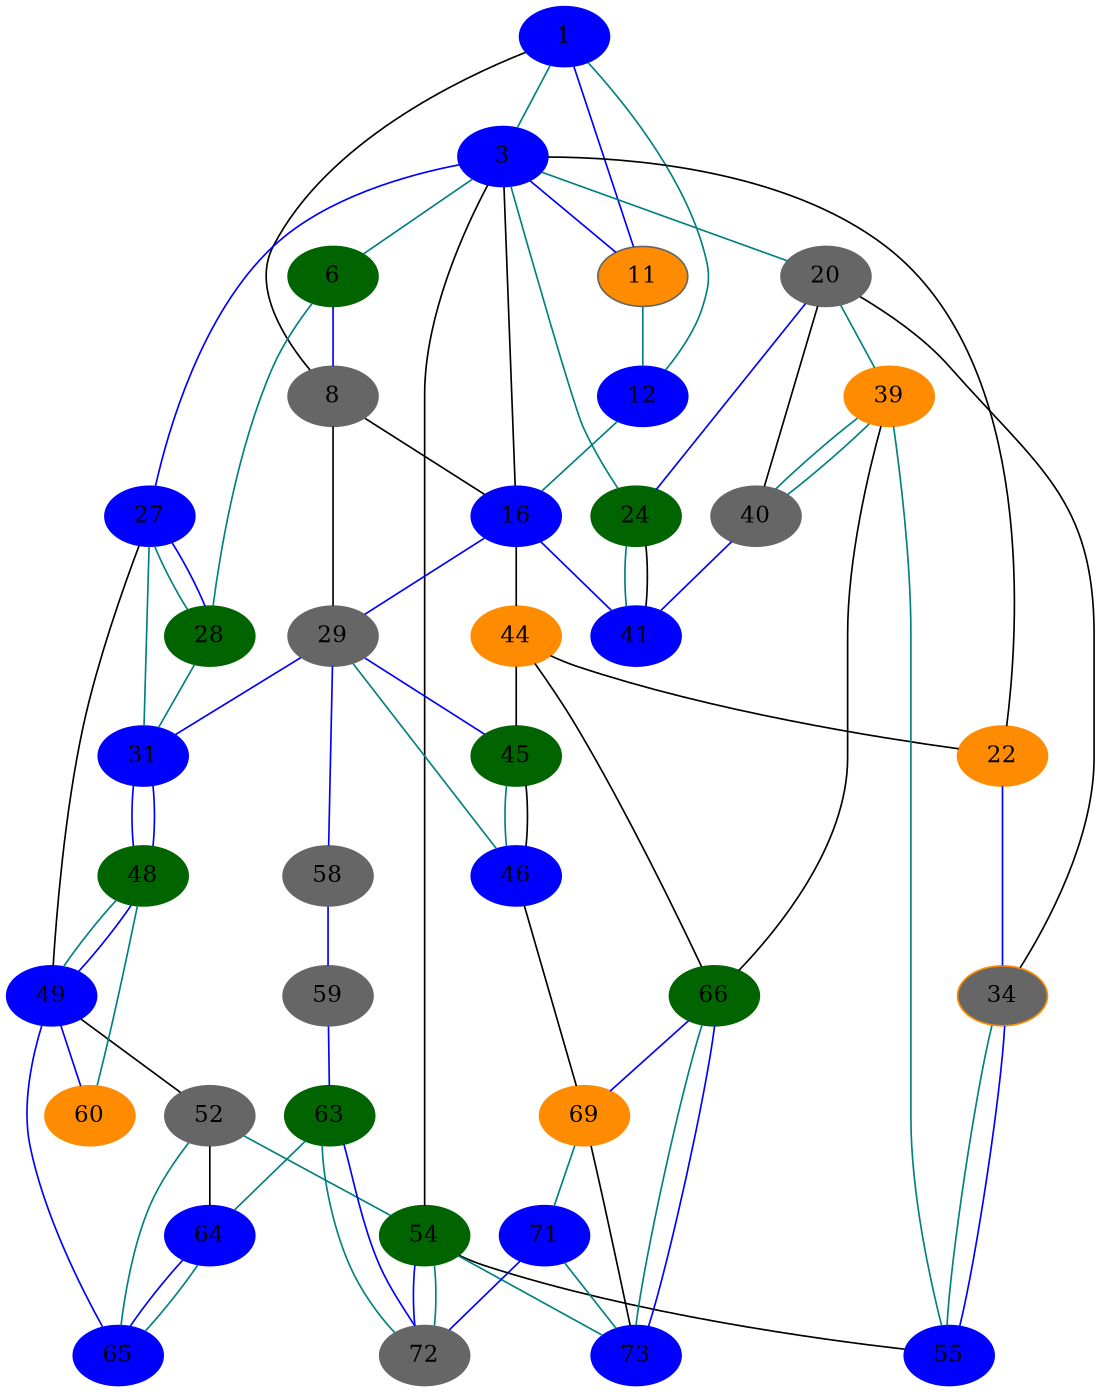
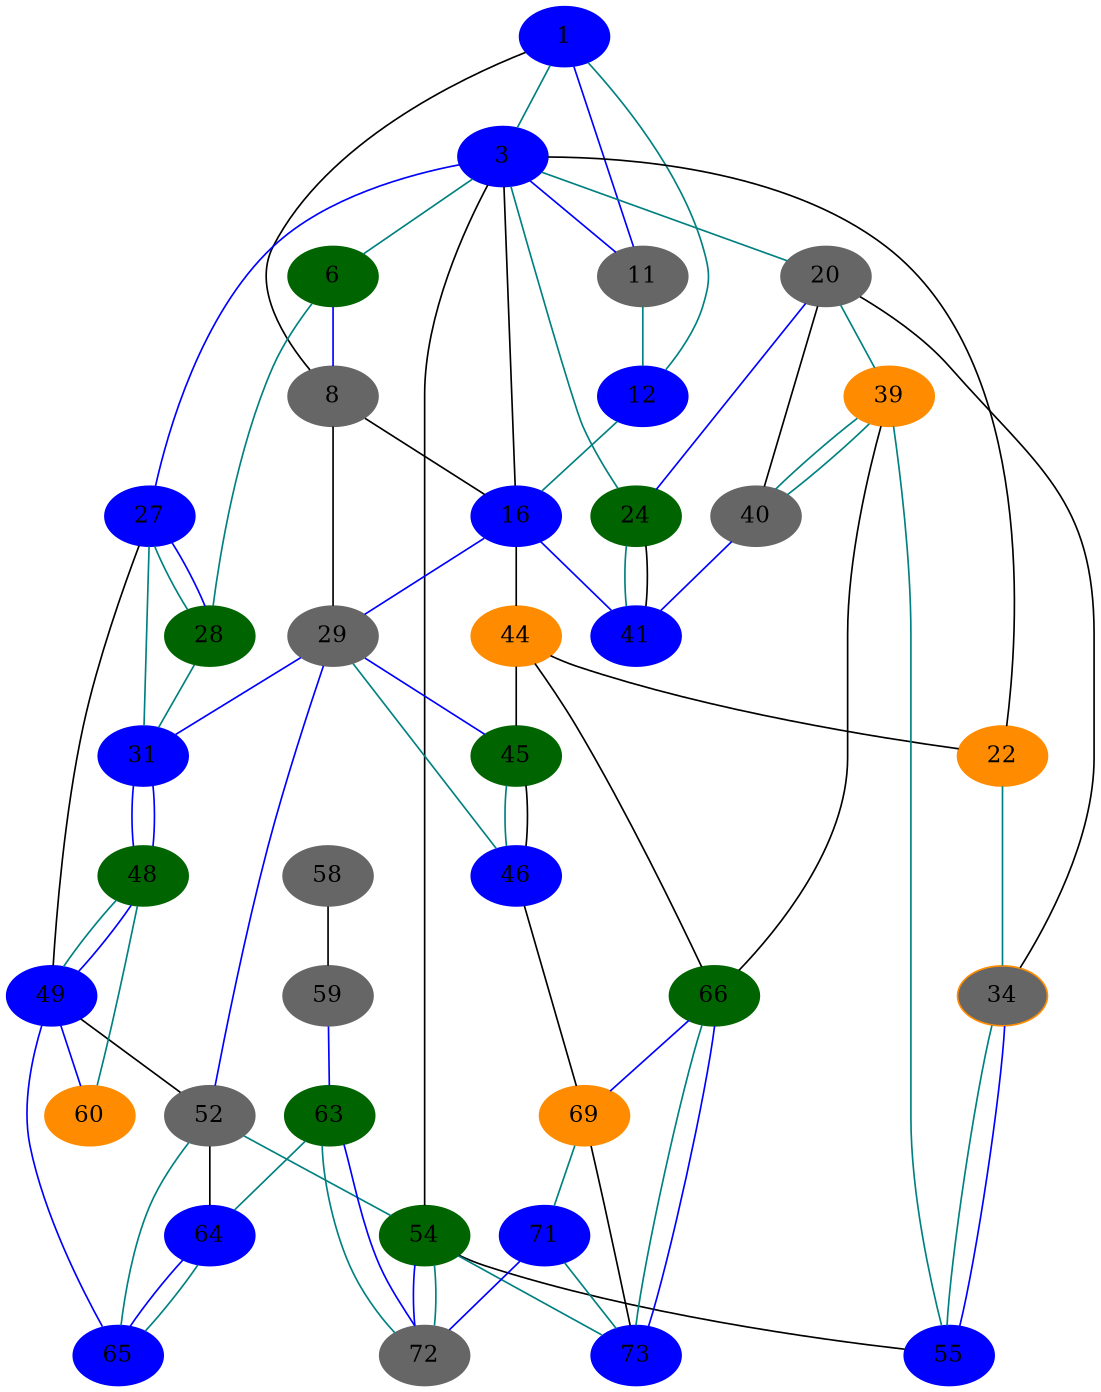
node "11": fillcolor darkorange -> gray40
edge "29" -- "58": now "29" -- "52"
edge "22" -- "34": color blue -> teal
edge "58" -- "59": color blue -> black
